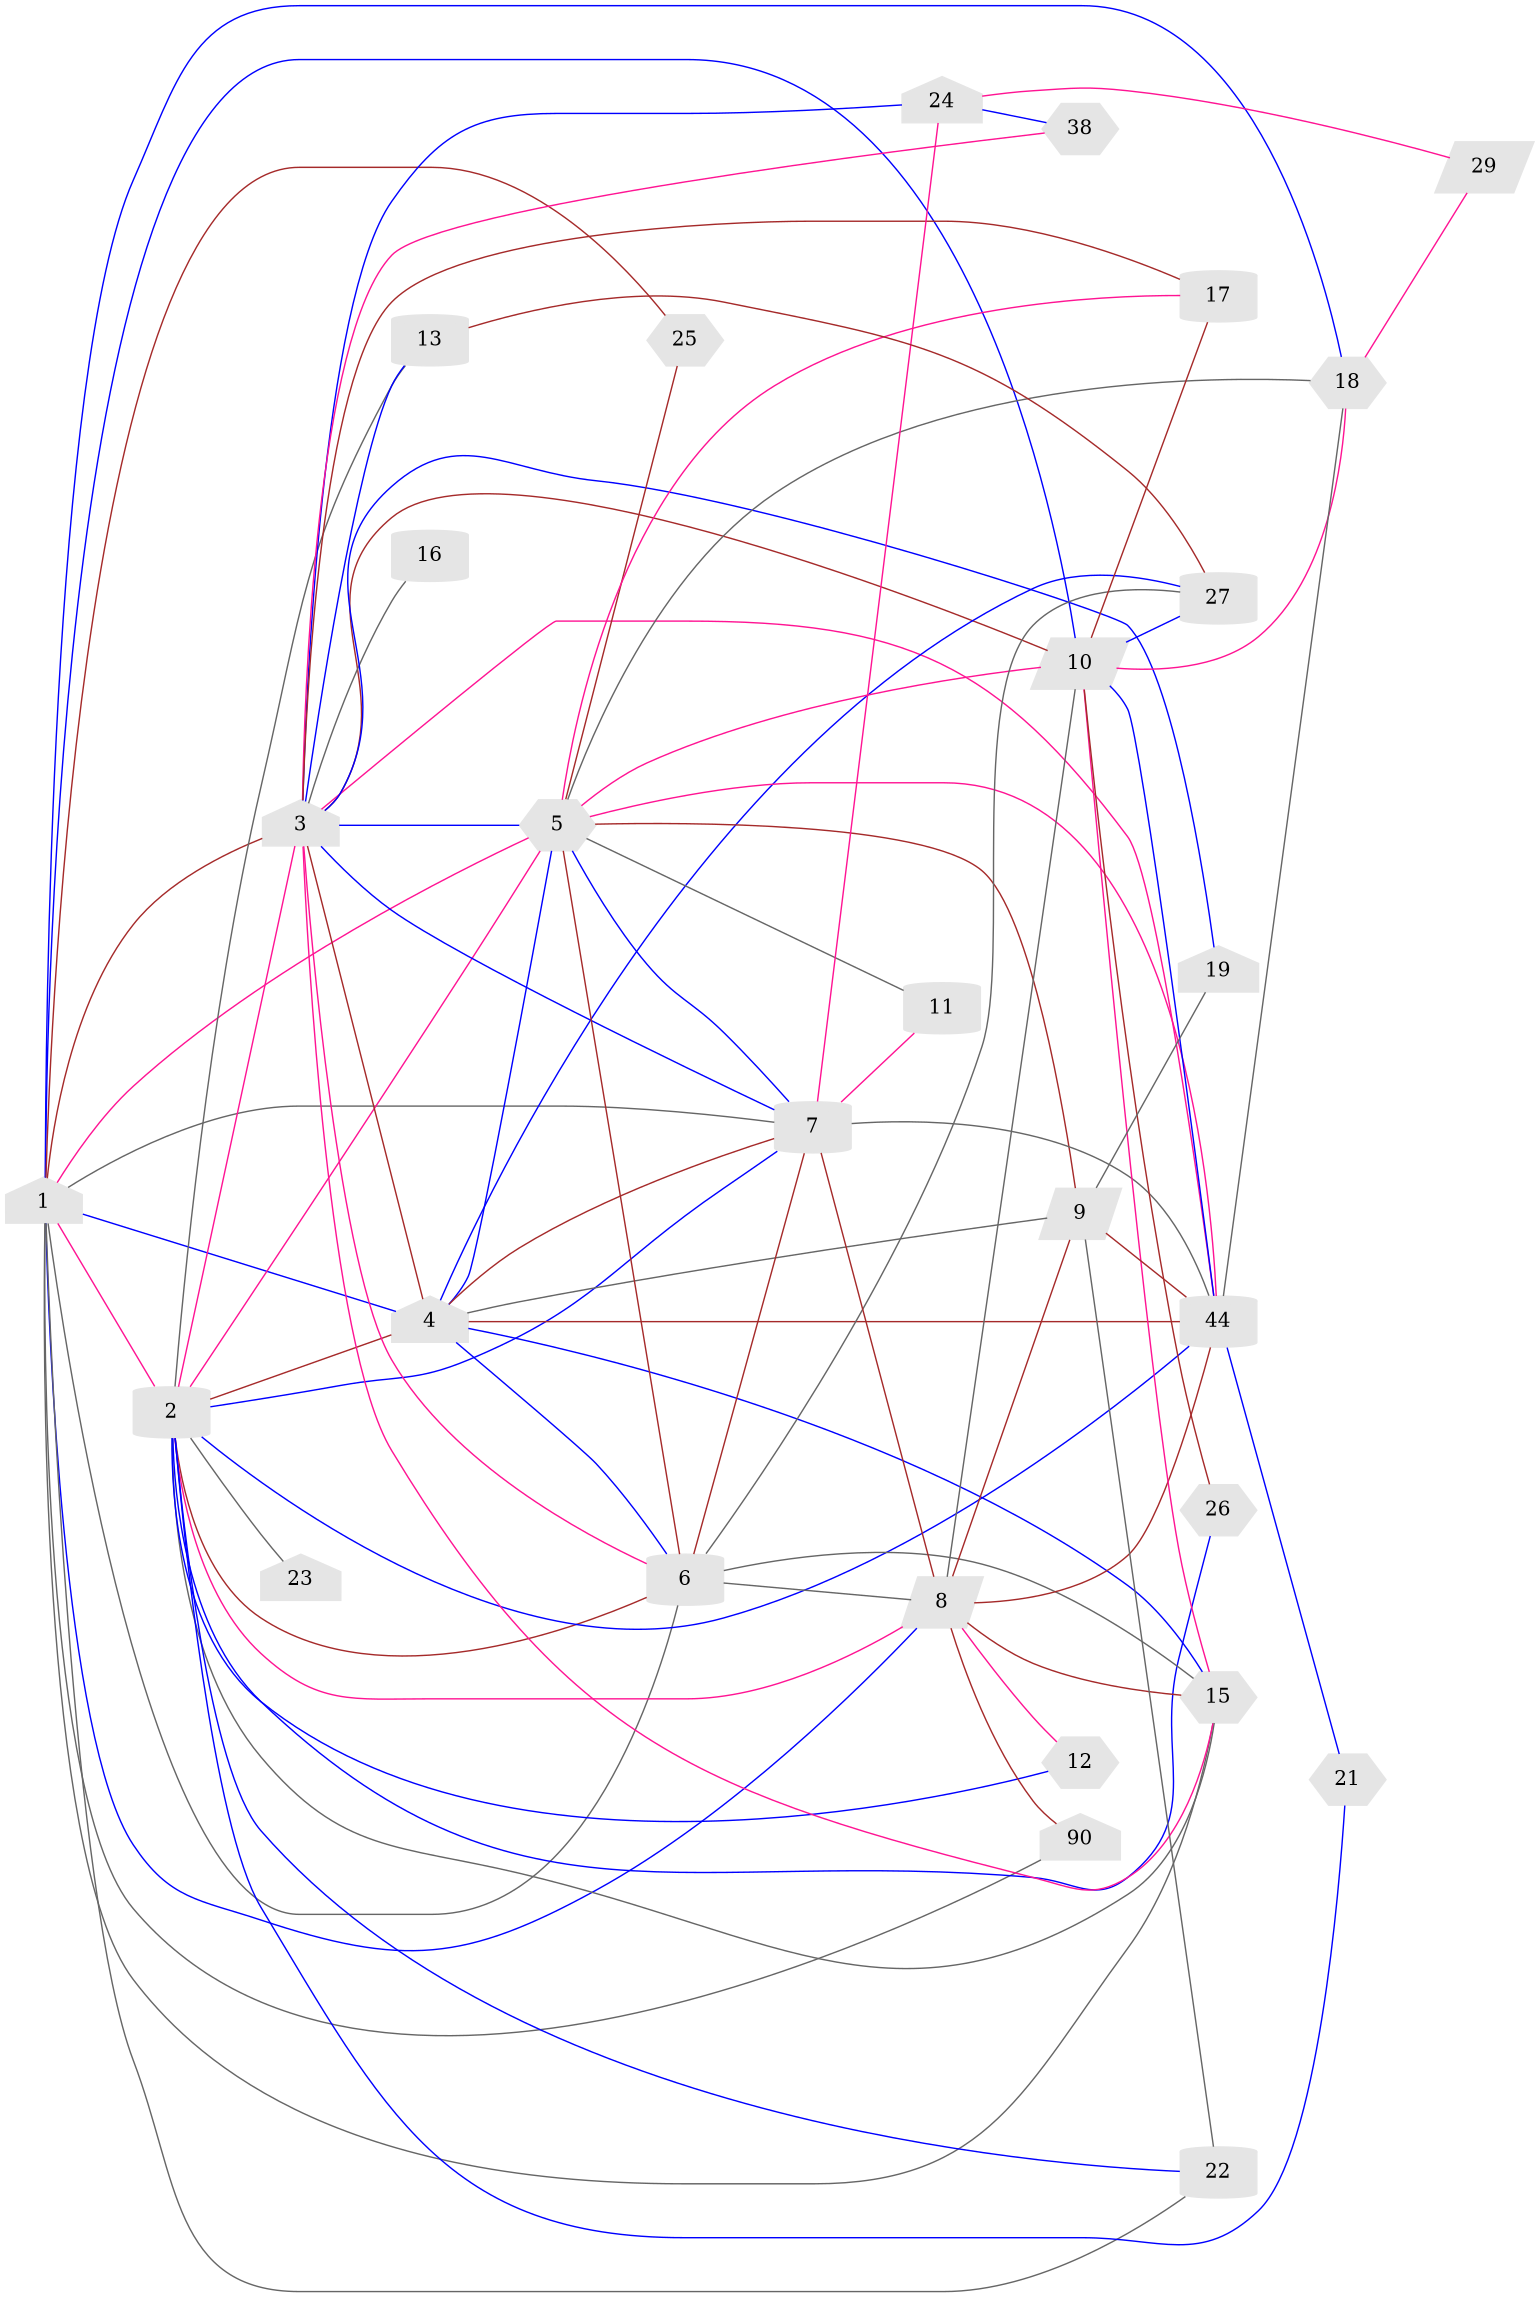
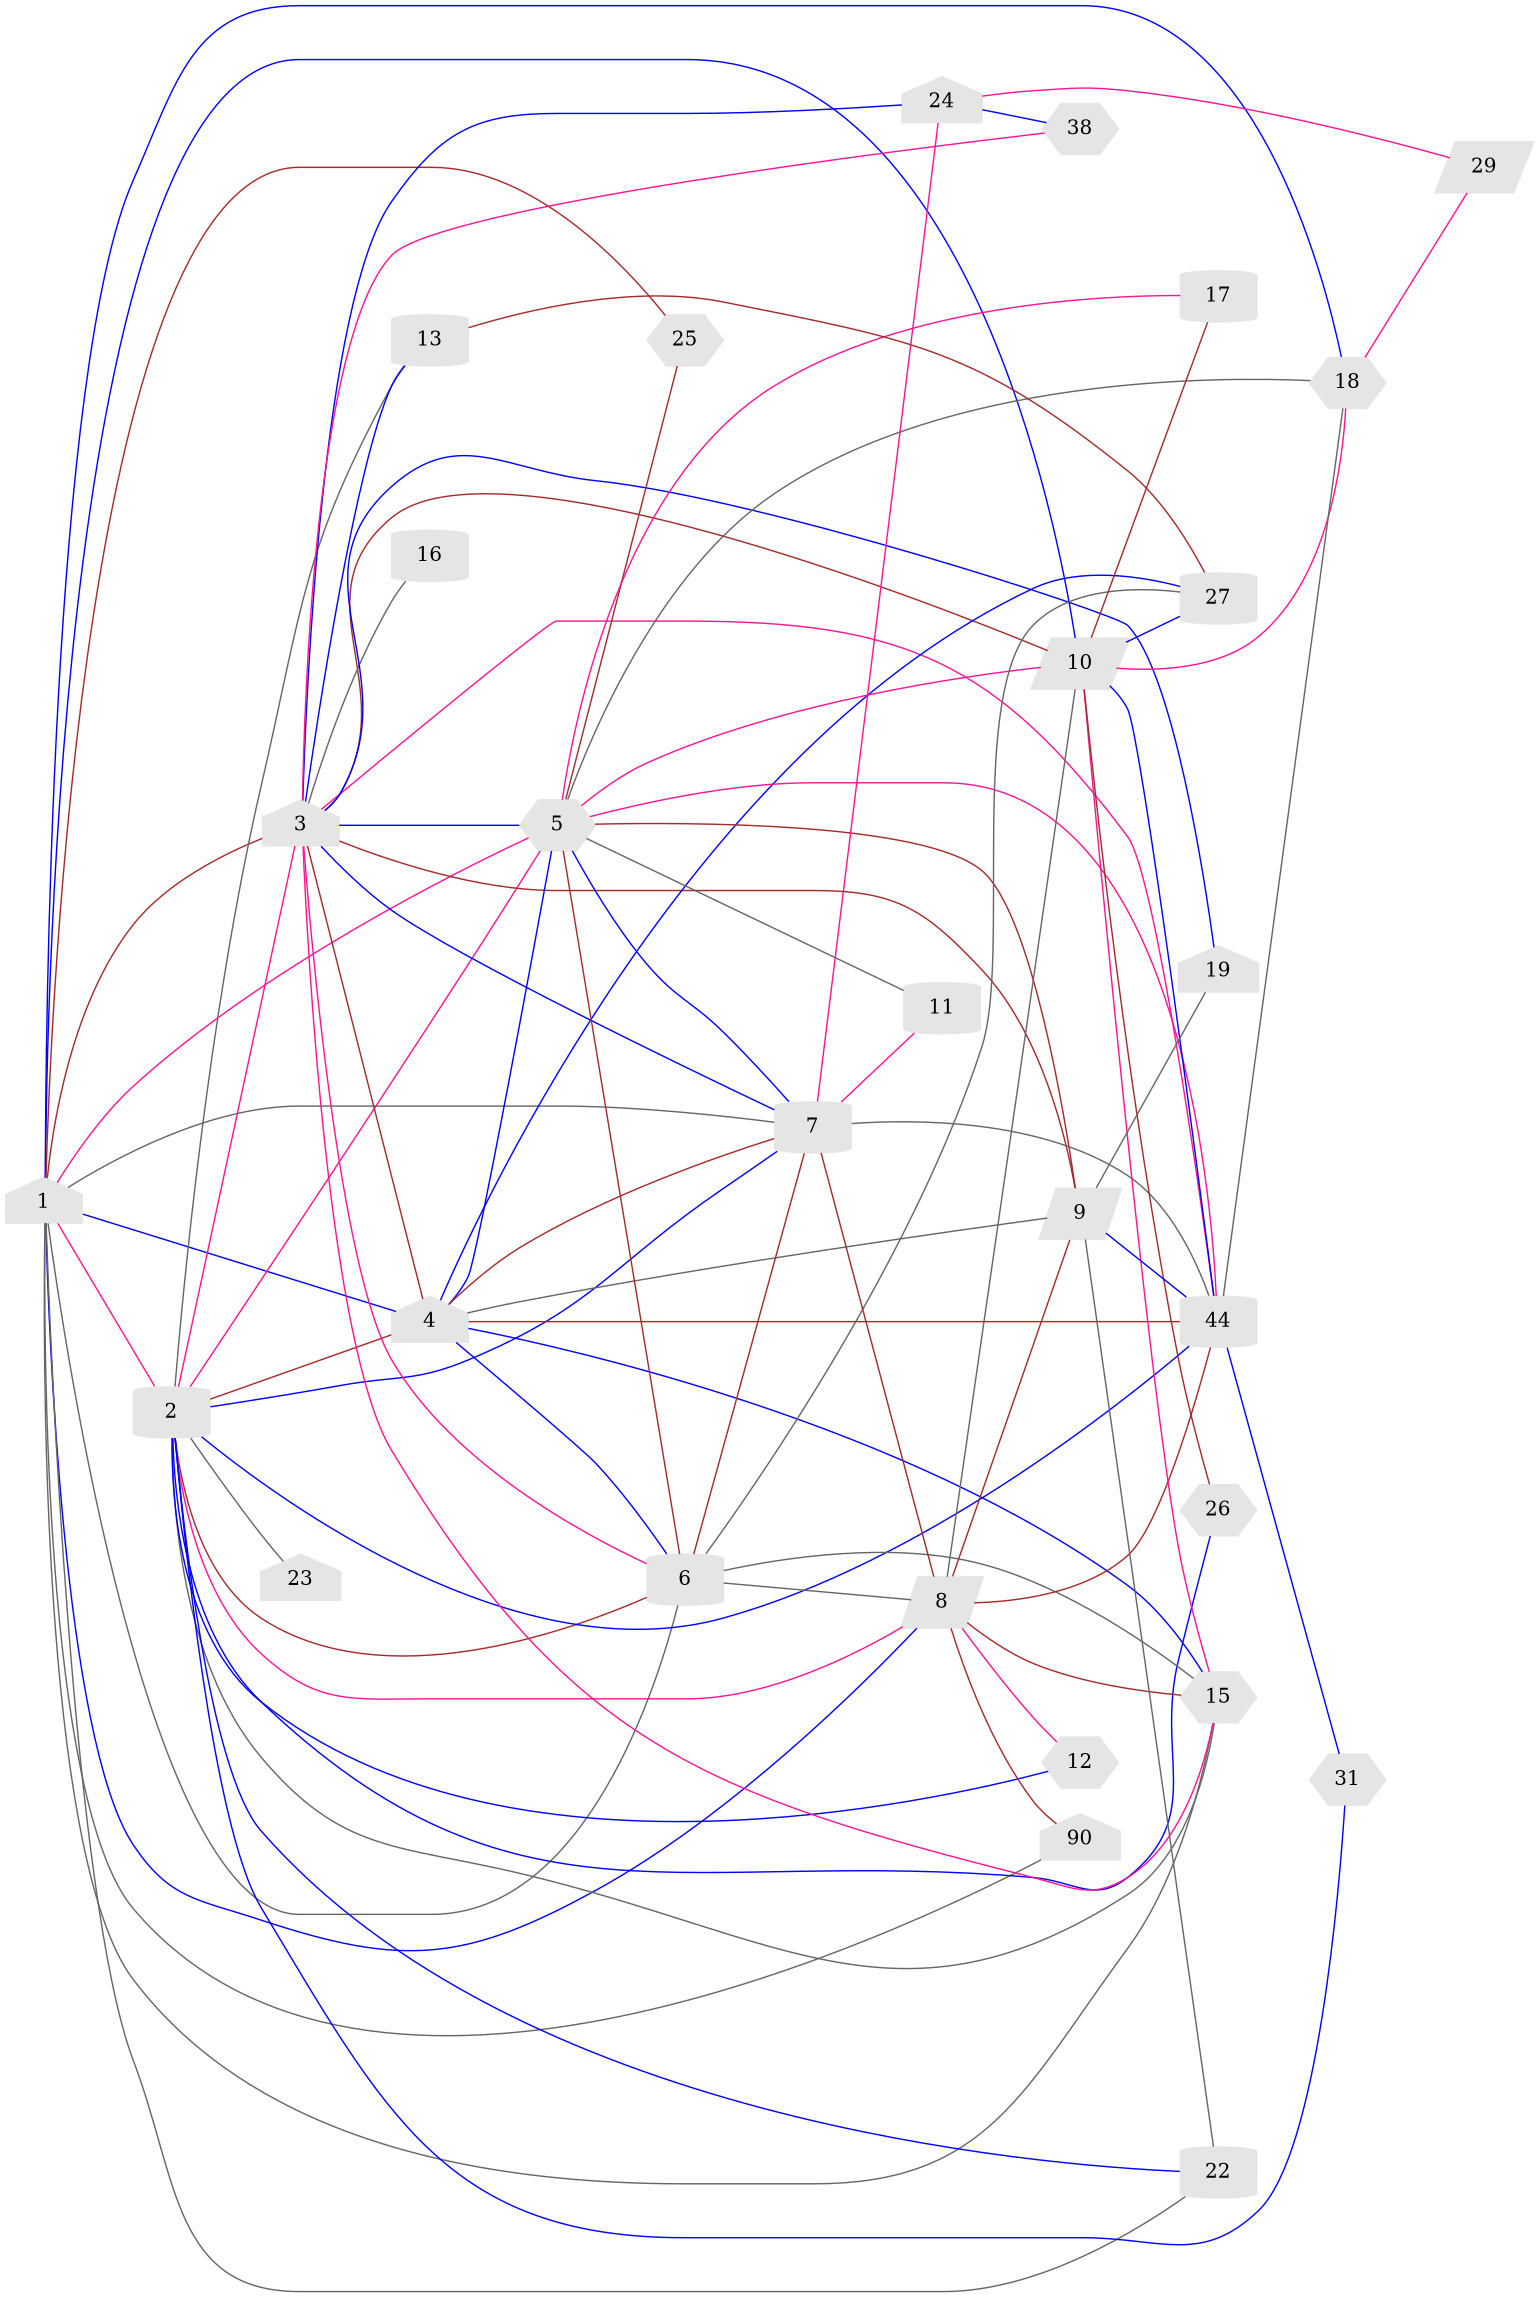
edge "17" -- "3": now "9" -- "3"
edge "9" -- "44": color brown -> blue
node "21": label "21" -> "31"
